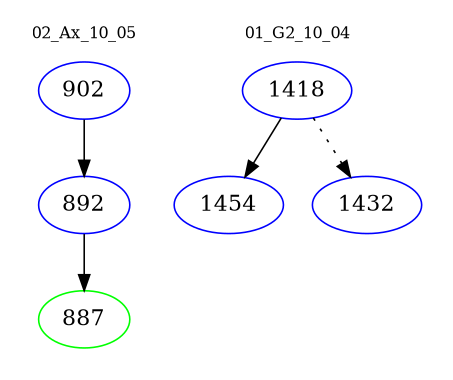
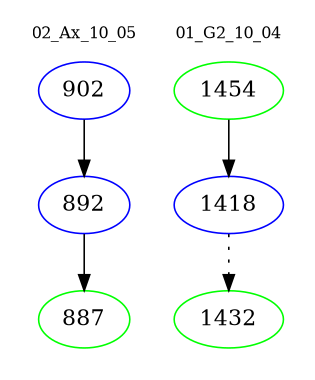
edge "1418" -> "1454": reversed
node "1454": color blue -> green
node "1432": color blue -> green
